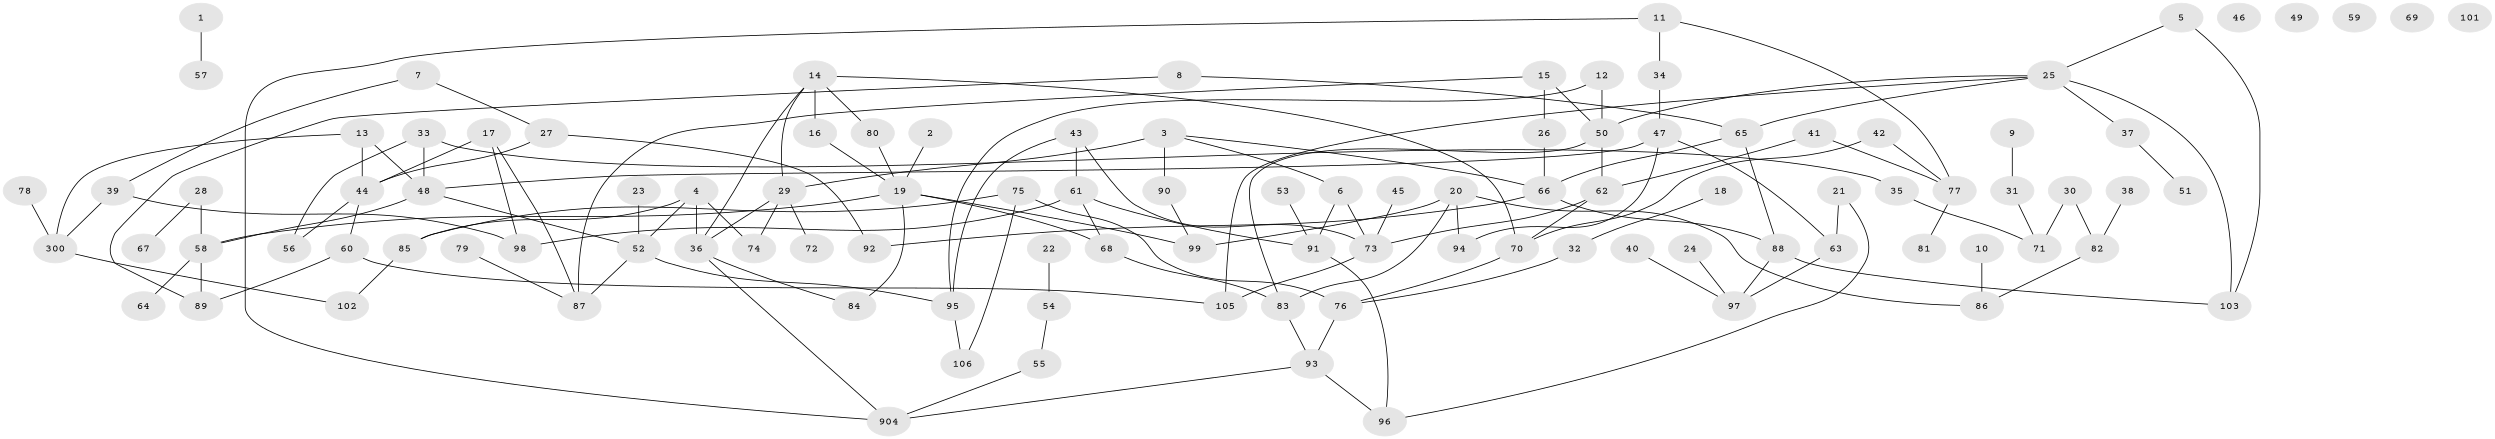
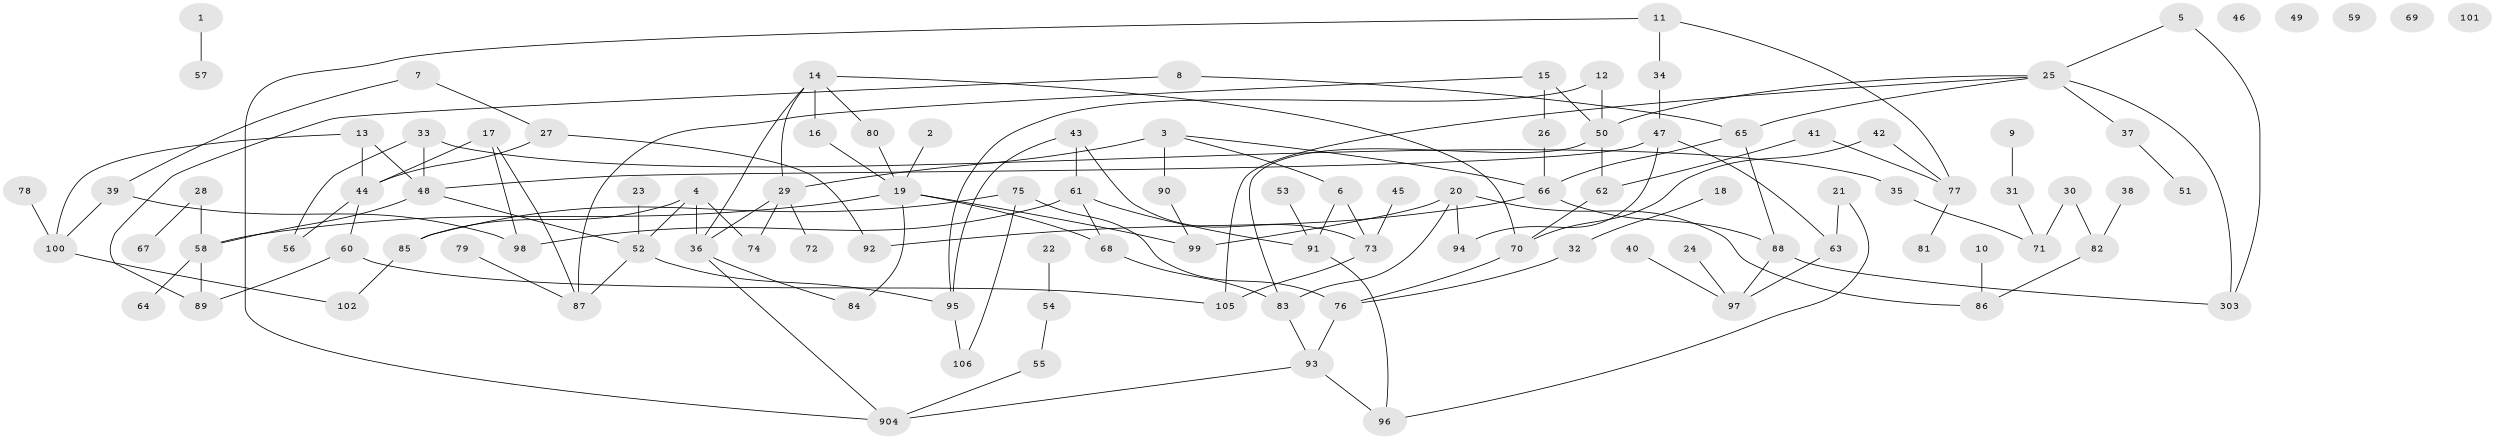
edge "62" -- "73": removed
node "300": label "300" -> "100"
node "103": label "103" -> "303"
